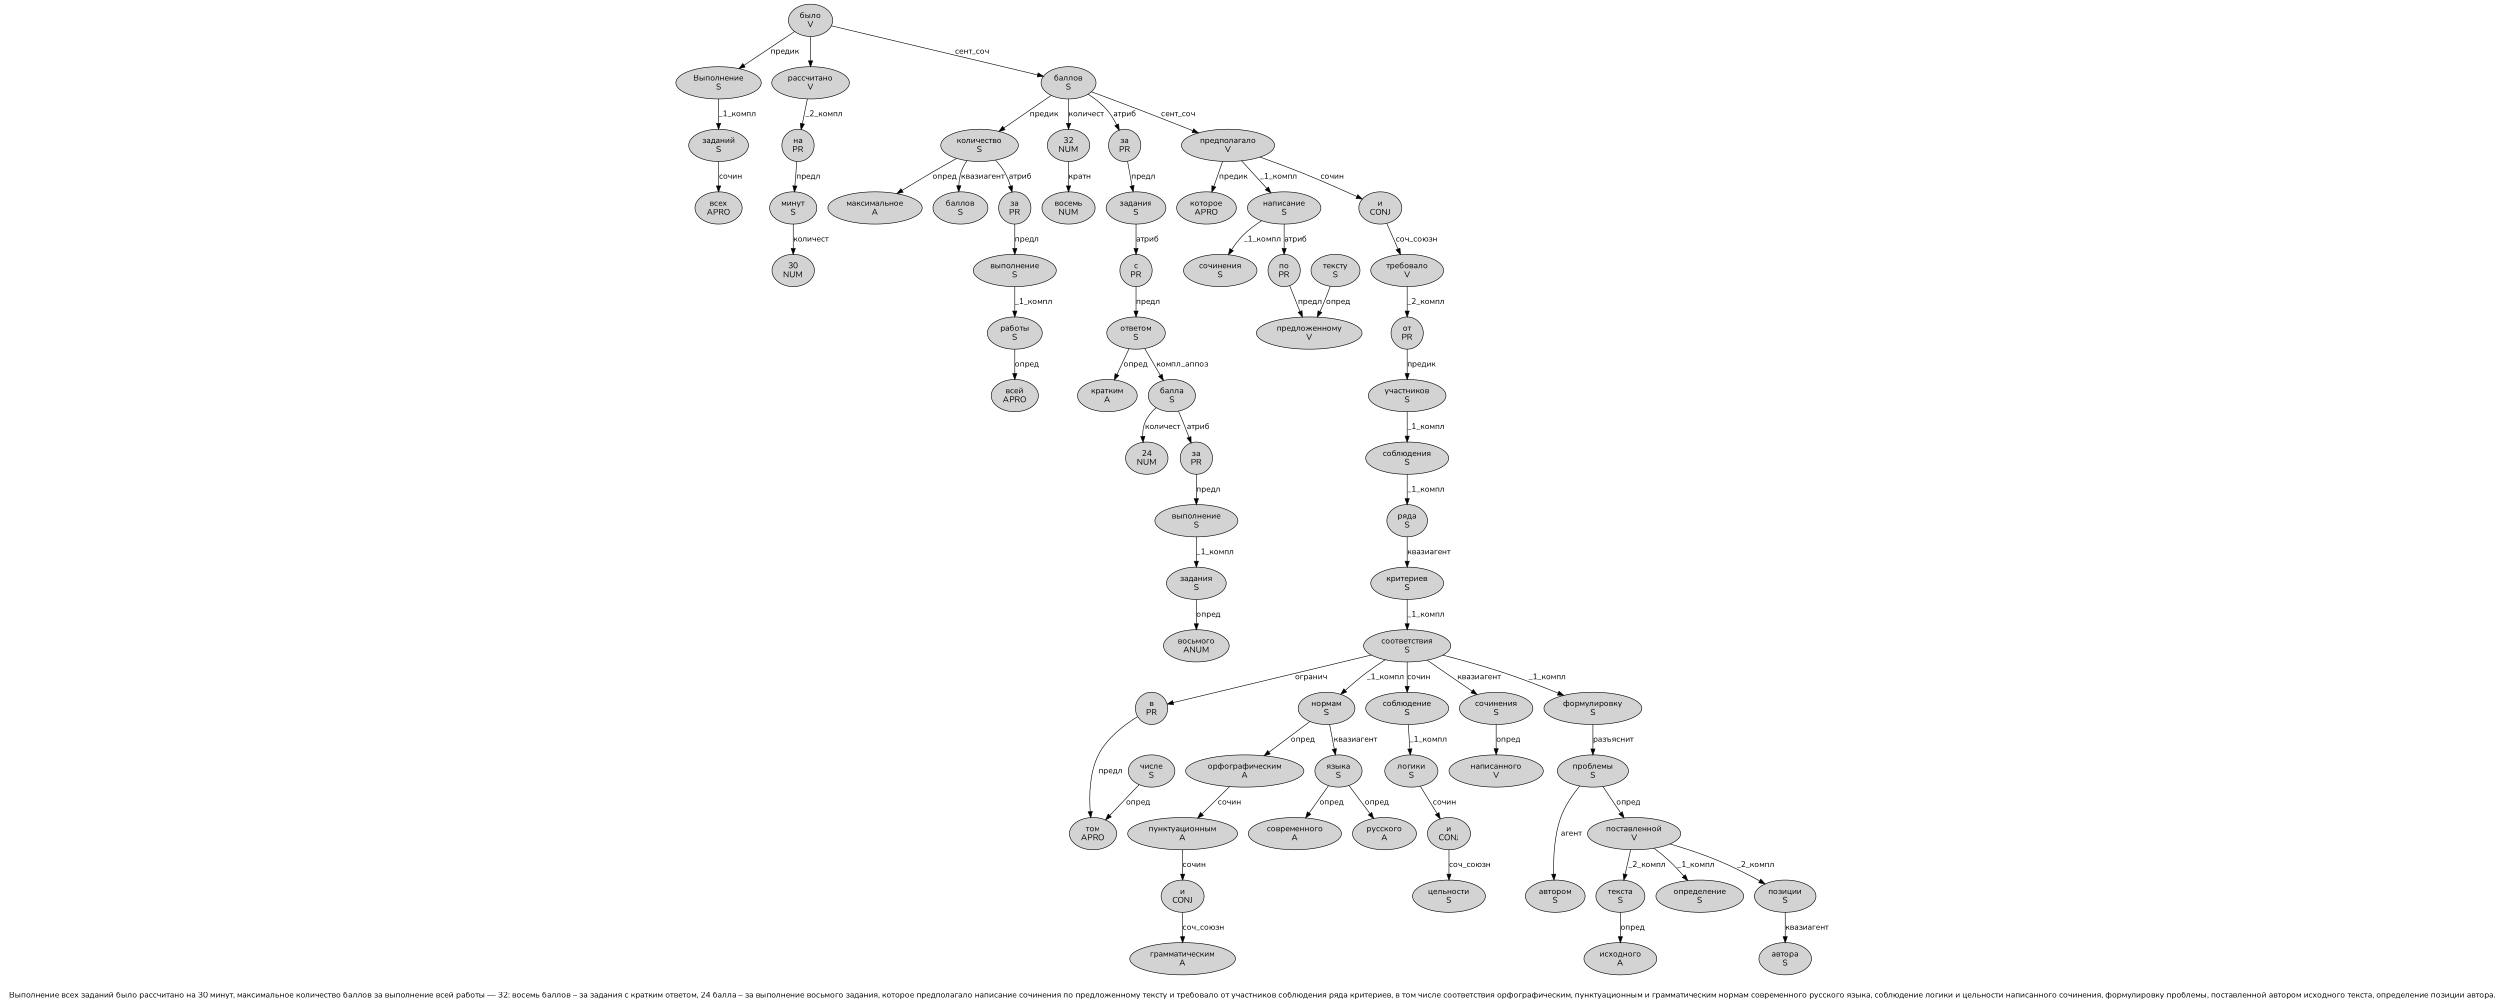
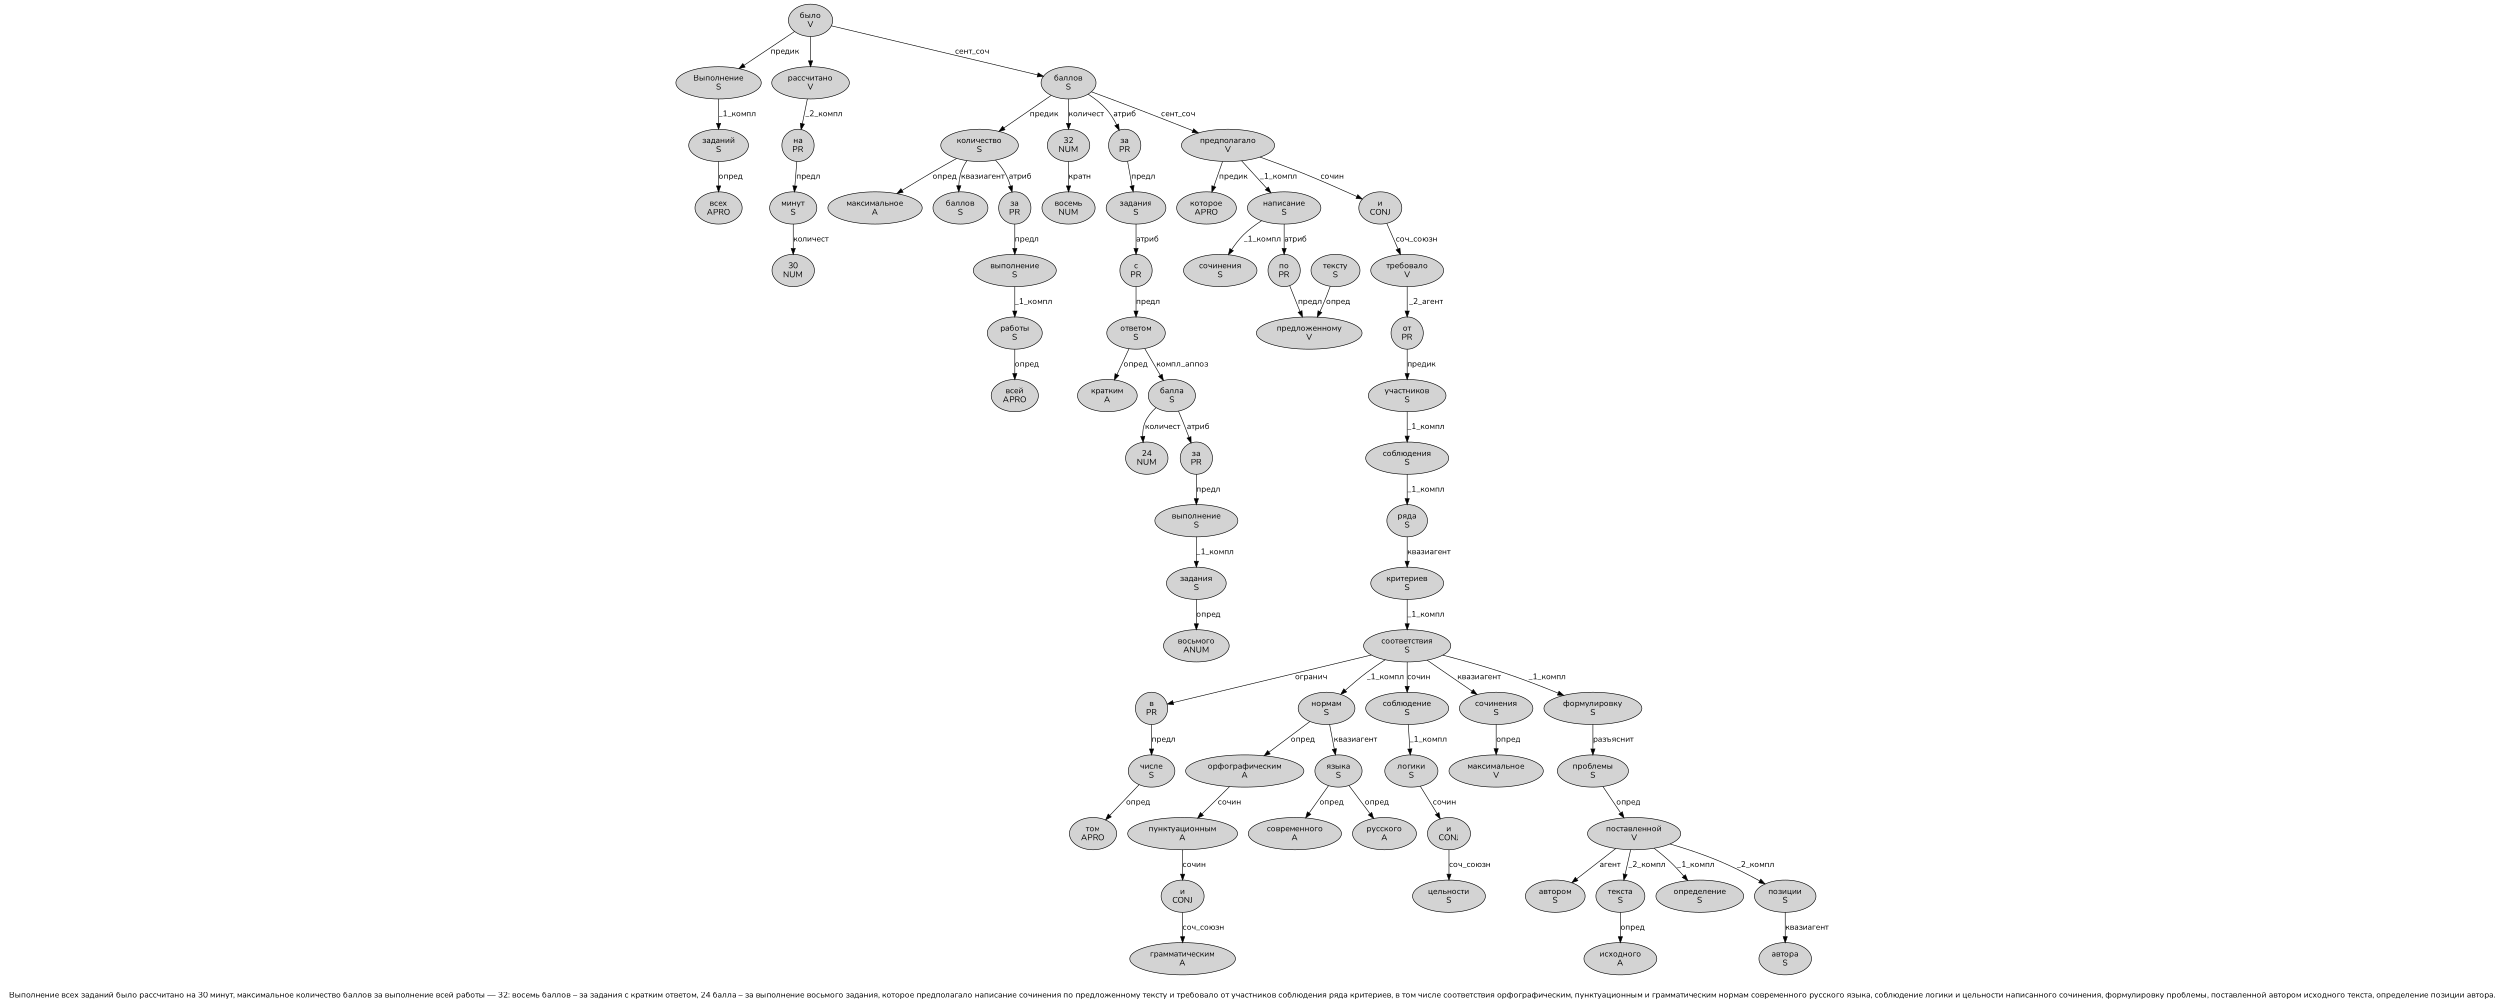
edge "заданий S" -> "всех APRO": label "сочин" -> "опред"
edge "требовало V" -> "от PR": label "_2_компл" -> "_2_агент"
edge "в PR" -> "том APRO": now "в PR" -> "числе S"
node "написанного V": label "написанного V" -> "максимальное V"
edge "проблемы S" -> "автором S": now "поставленной V" -> "автором S"
